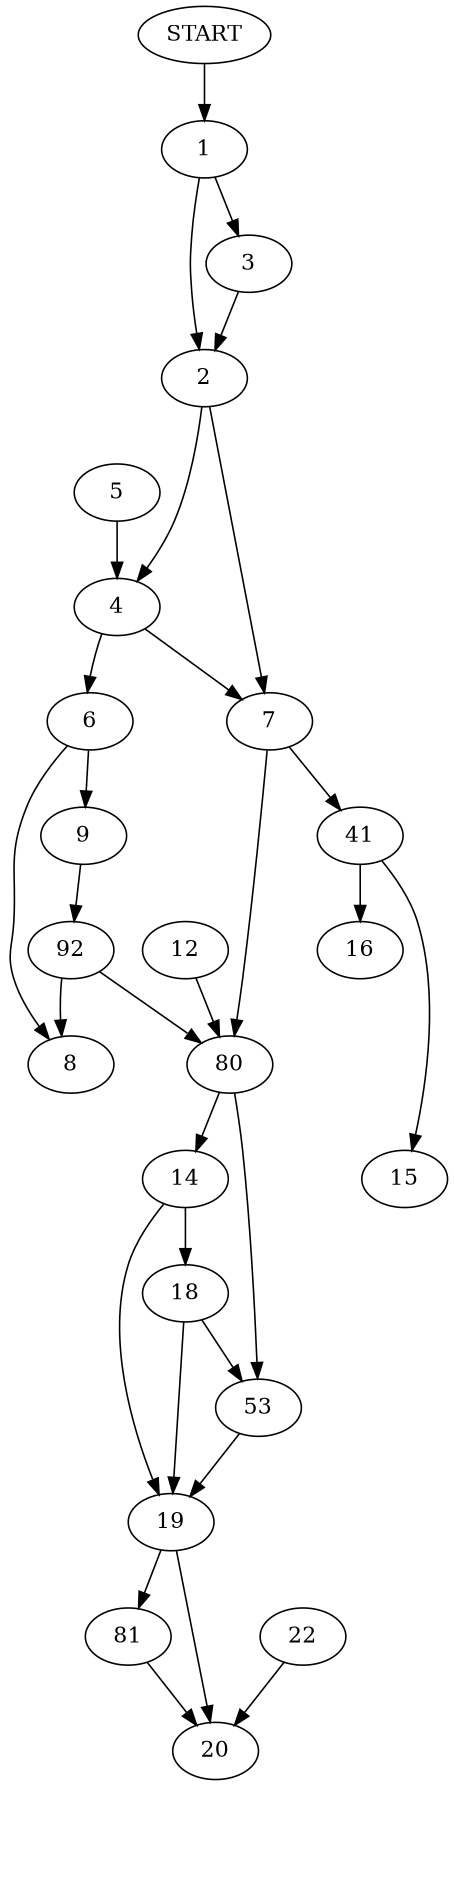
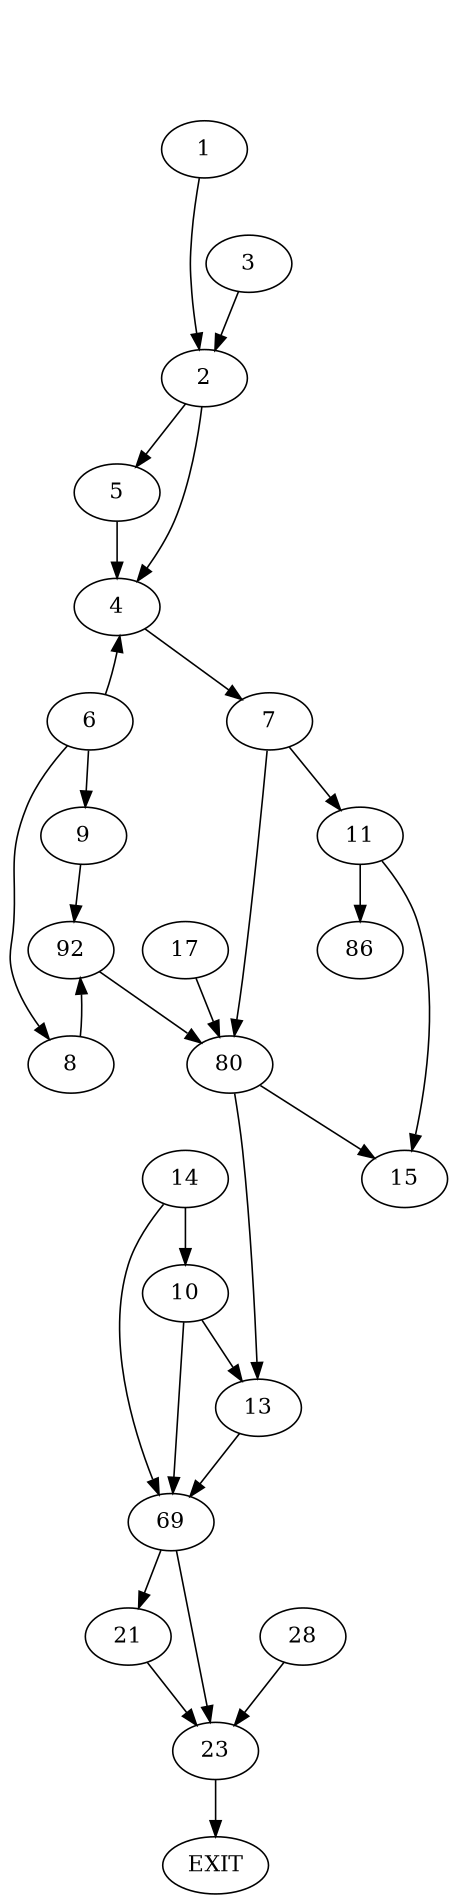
node "START": removed
edge "1" -> "3": removed
edge "2" -> "7": now "2" -> "5"
edge "4" -> "6": reversed
node "41": label "41" -> "11"
node "12": label "12" -> "17"
node "16": label "16" -> "86"
edge "92" -> "8": reversed
edge "80" -> "14": now "80" -> "15"
node "18": label "18" -> "10"
node "53": label "53" -> "13"
node "19": label "19" -> "69"
node "81": label "81" -> "21"
node "22": label "22" -> "28"
node "20": label "20" -> "23"
node "EXIT": added
